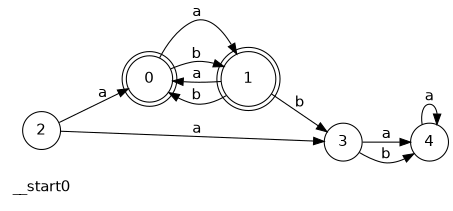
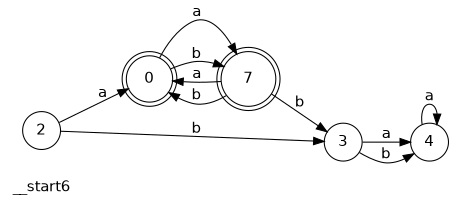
node "1": label "1" -> "7"
edge "2" -> "3": label "a" -> "b"
node "__start0": label "__start0" -> "__start6"
